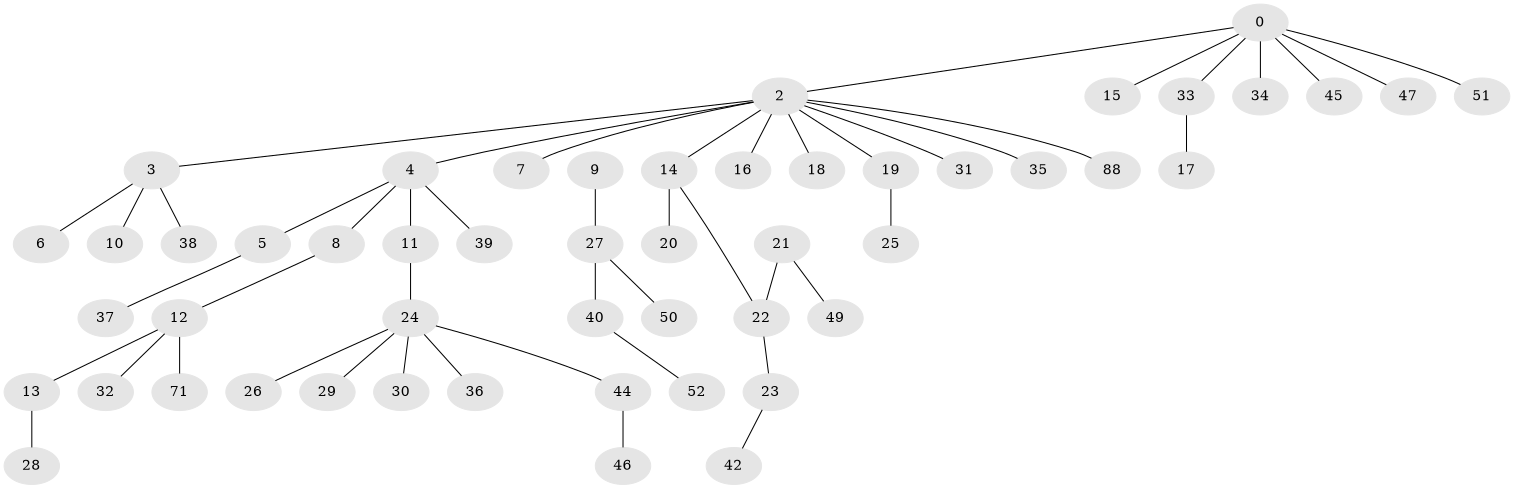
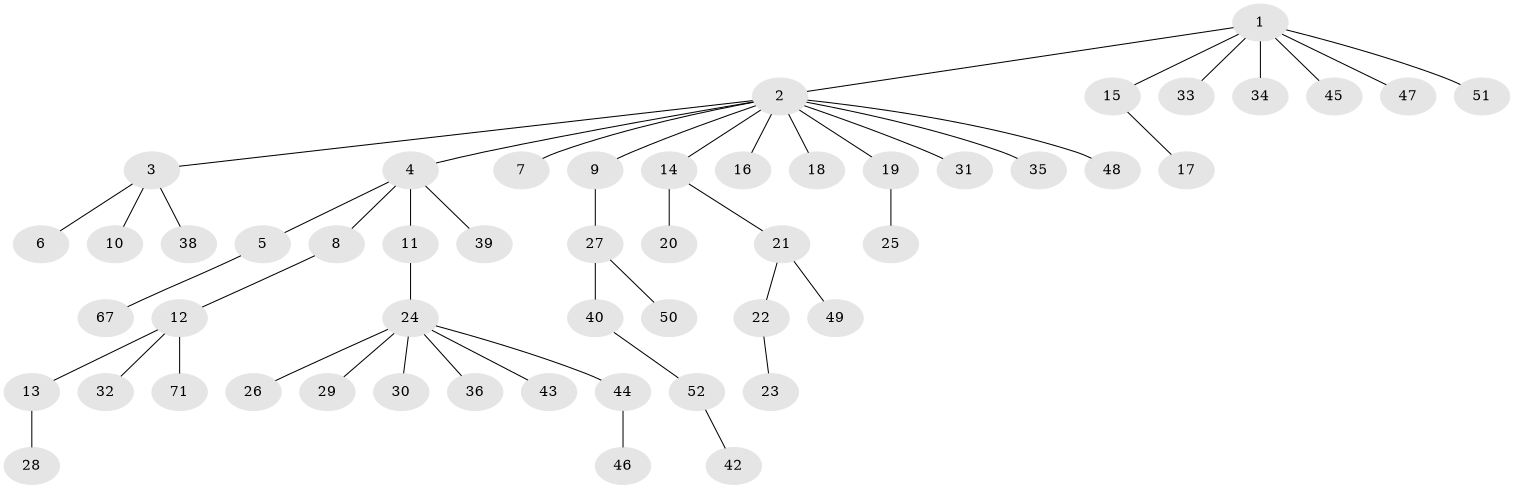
node "0": label "0" -> "1"
edge "2" -- "9": added
edge "33" -- "17": now "15" -- "17"
node "88": label "88" -> "48"
edge "14" -- "22": now "14" -- "21"
node "37": label "37" -> "67"
node "43": added
edge "23" -- "42": now "52" -- "42"
